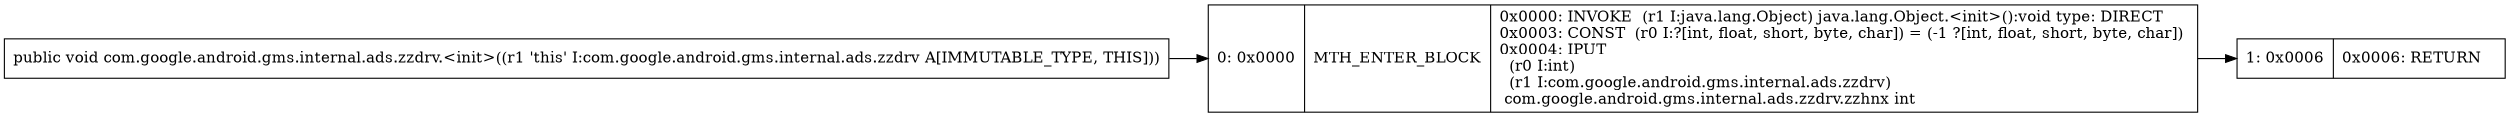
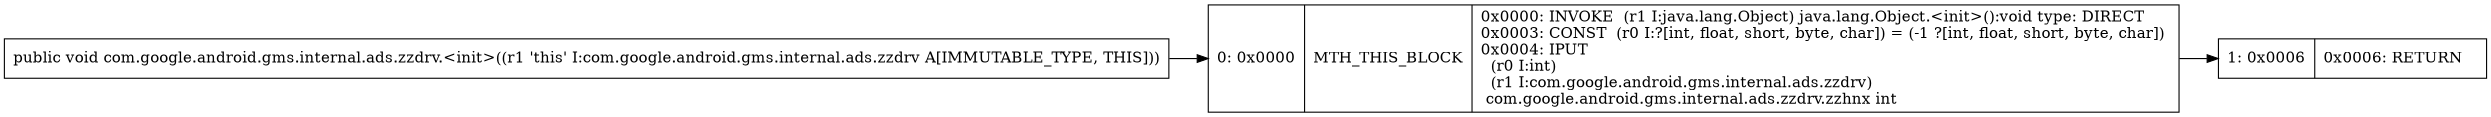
node "0: 0x0000": text "MTH_ENTER_BLOCK" -> "MTH_THIS_BLOCK"
